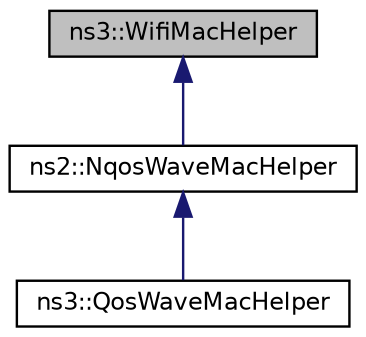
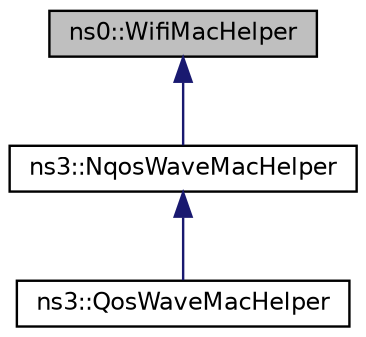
node "ns3::WifiMacHelper": label "ns3::WifiMacHelper" -> "ns0::WifiMacHelper"
node "ns2::NqosWaveMacHelper": label "ns2::NqosWaveMacHelper" -> "ns3::NqosWaveMacHelper"
